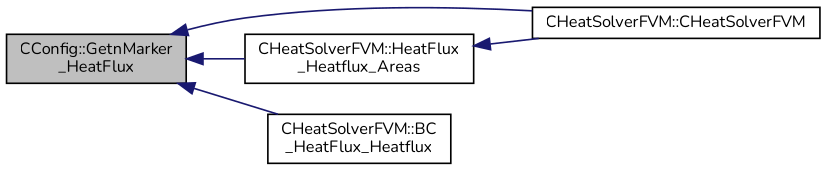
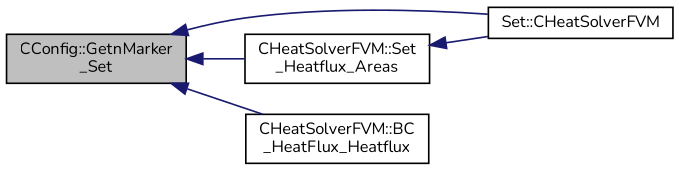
node "CHeatSolverFVM::CHeatSolverFVM": label "CHeatSolverFVM::CHeatSolverFVM" -> "Set::CHeatSolverFVM"
node "CConfig::GetnMarker _HeatFlux": label "CConfig::GetnMarker _HeatFlux" -> "CConfig::GetnMarker _Set"
node "CHeatSolverFVM::HeatFlux _Heatflux_Areas": label "CHeatSolverFVM::HeatFlux _Heatflux_Areas" -> "CHeatSolverFVM::Set _Heatflux_Areas"
